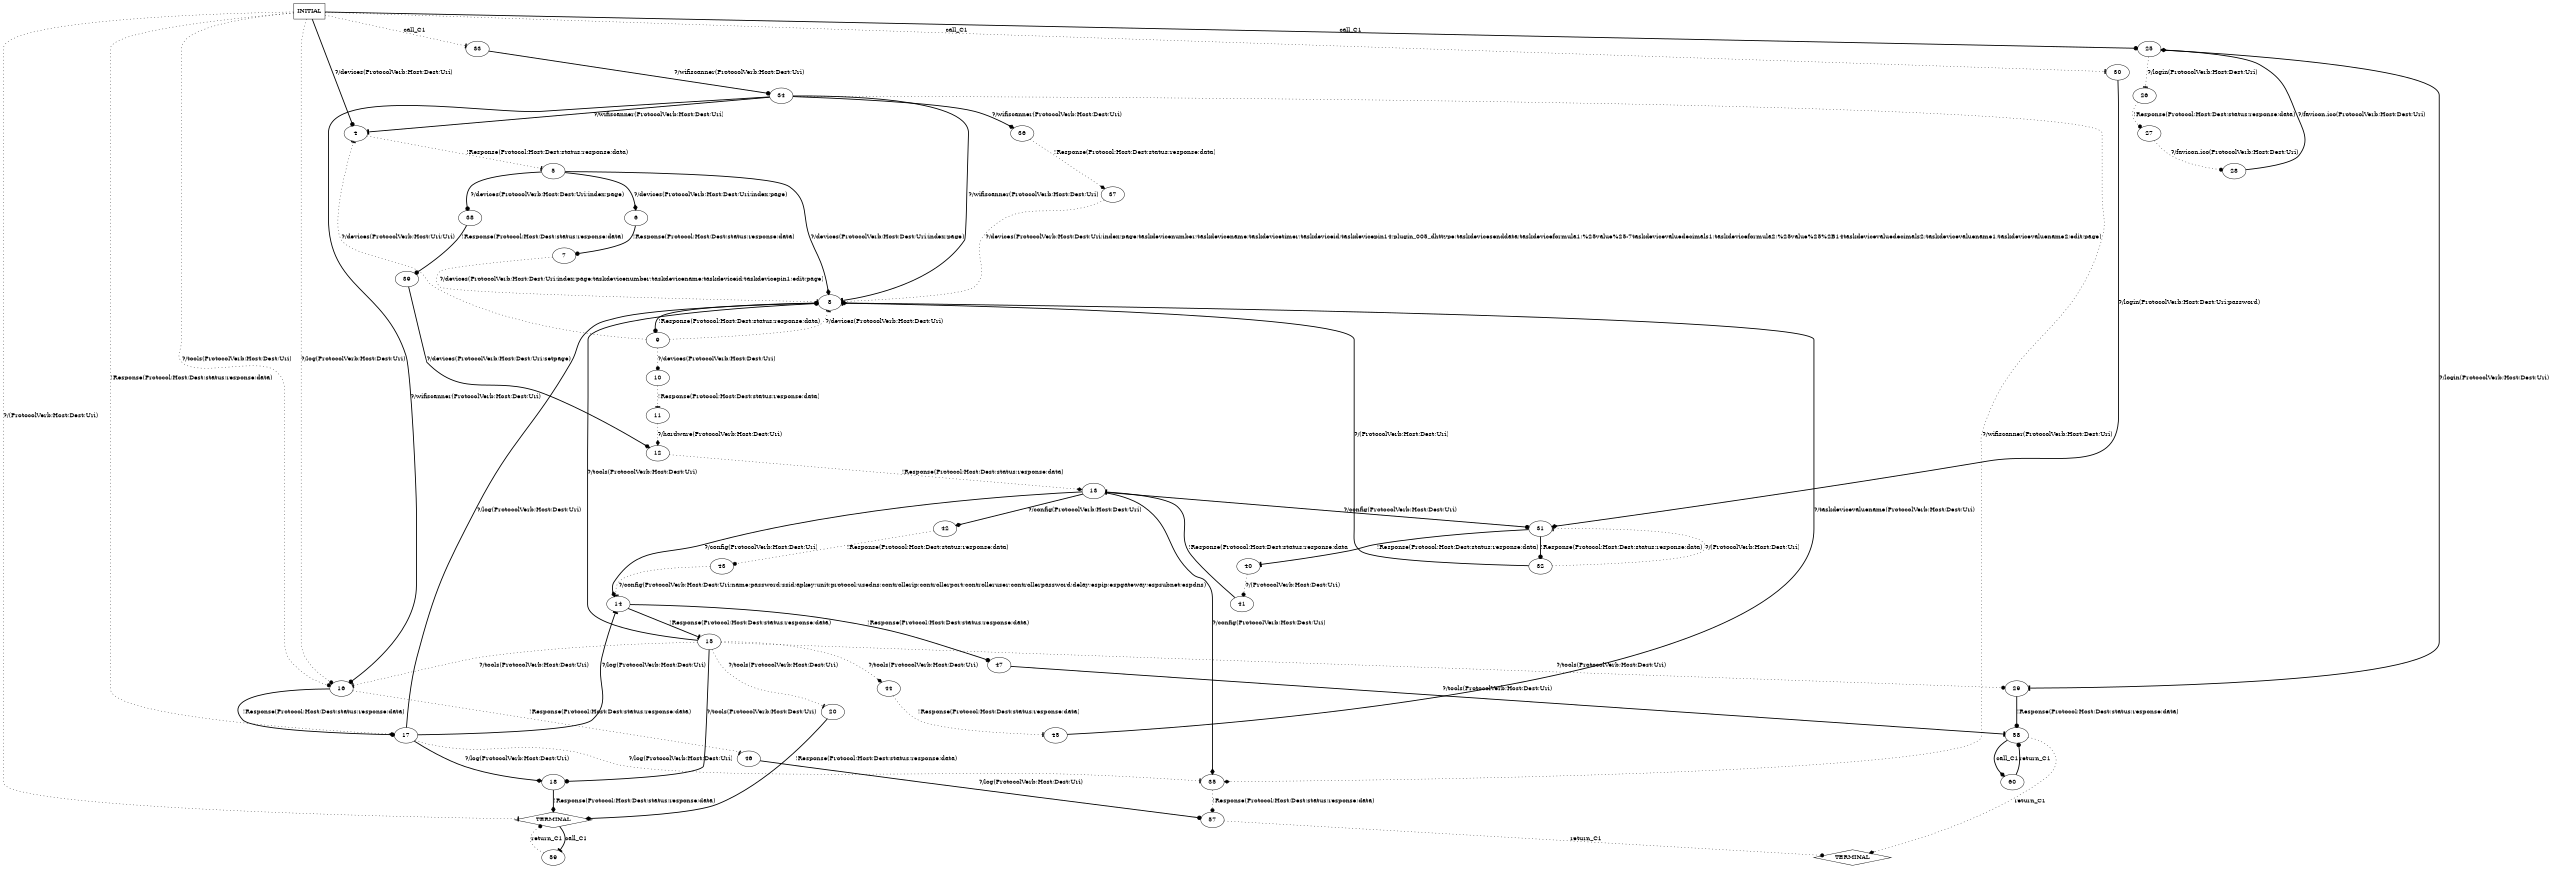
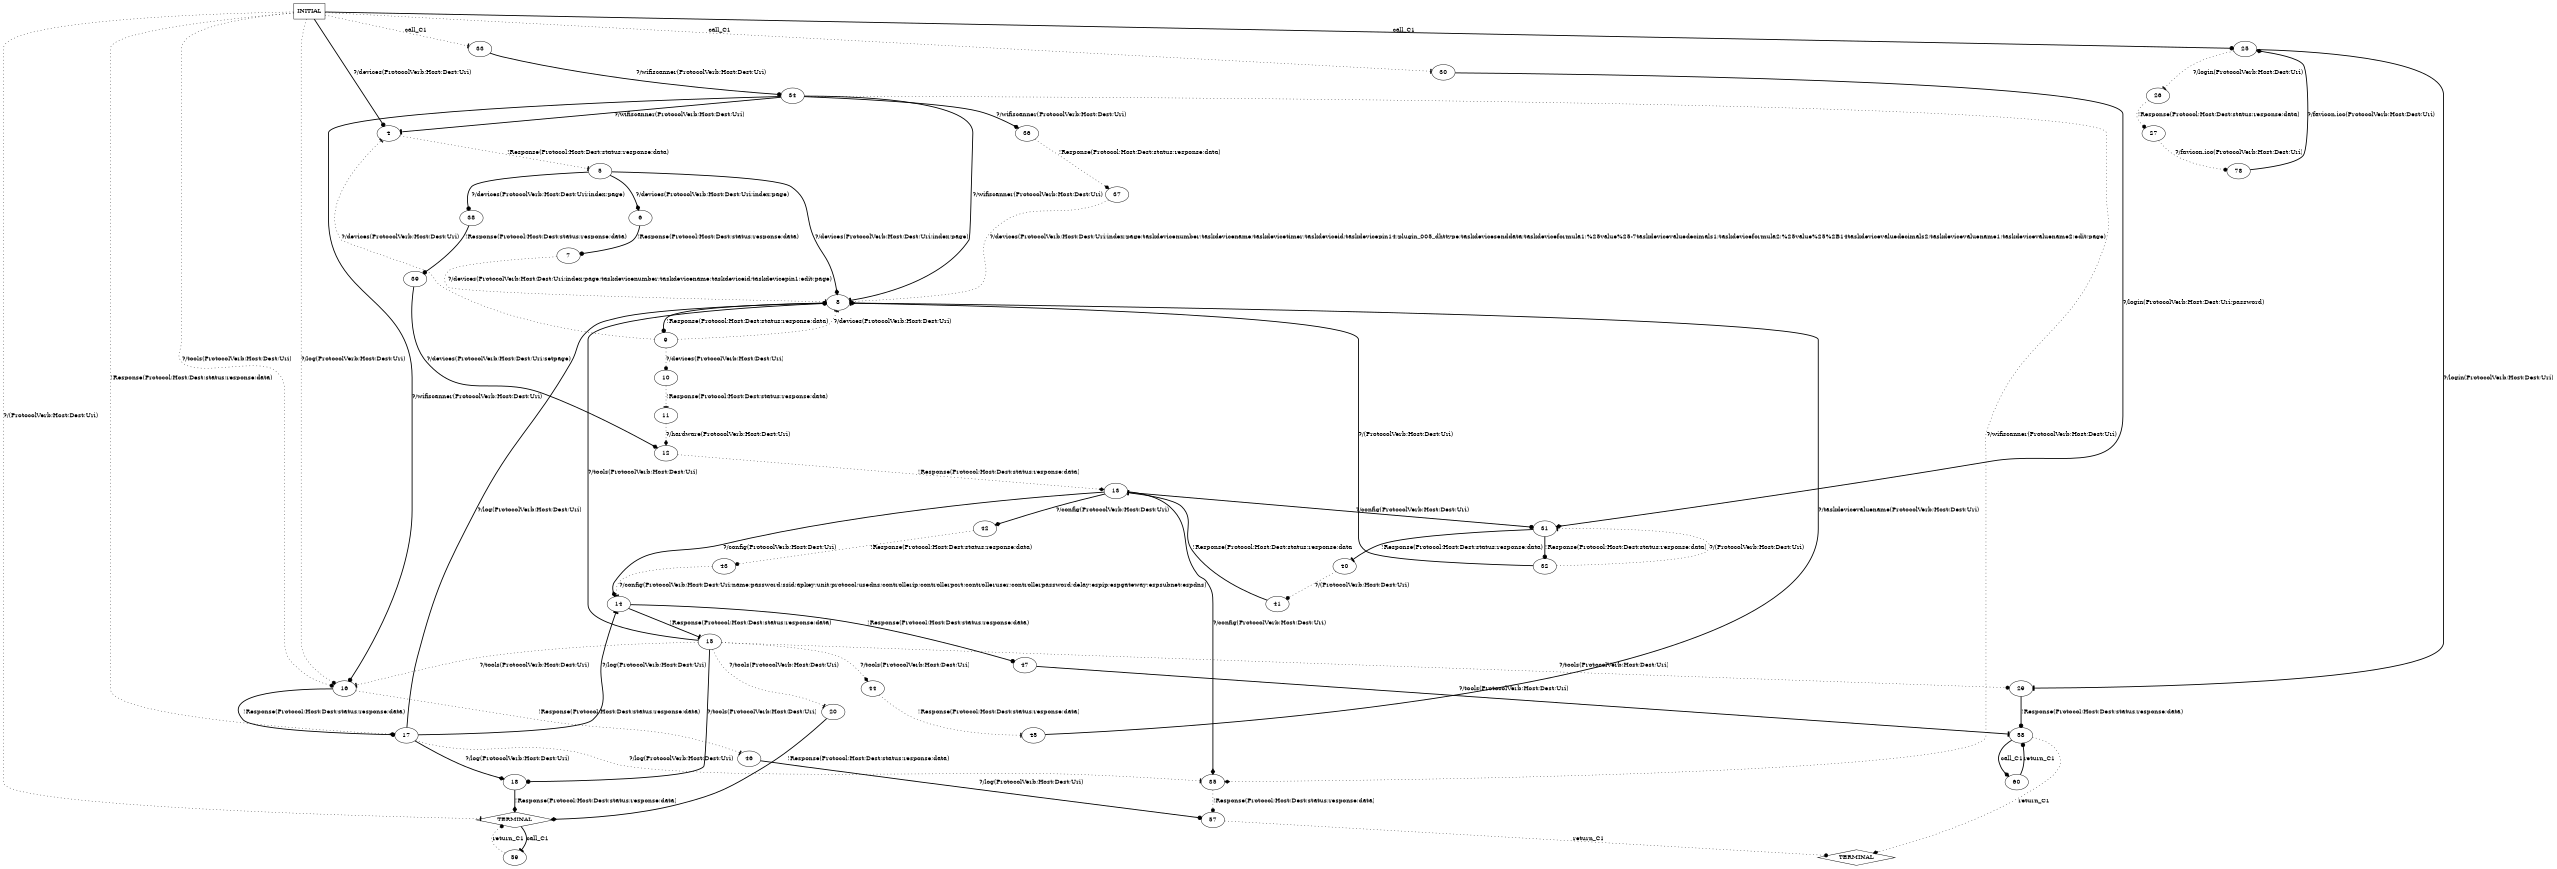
node "28": label "28" -> "78"
edge "9" -> "4": label "?/devices(ProtocolVerb;Host;Uri;Uri)" -> "?/devices(ProtocolVerb;Host;Dest;Uri)"
